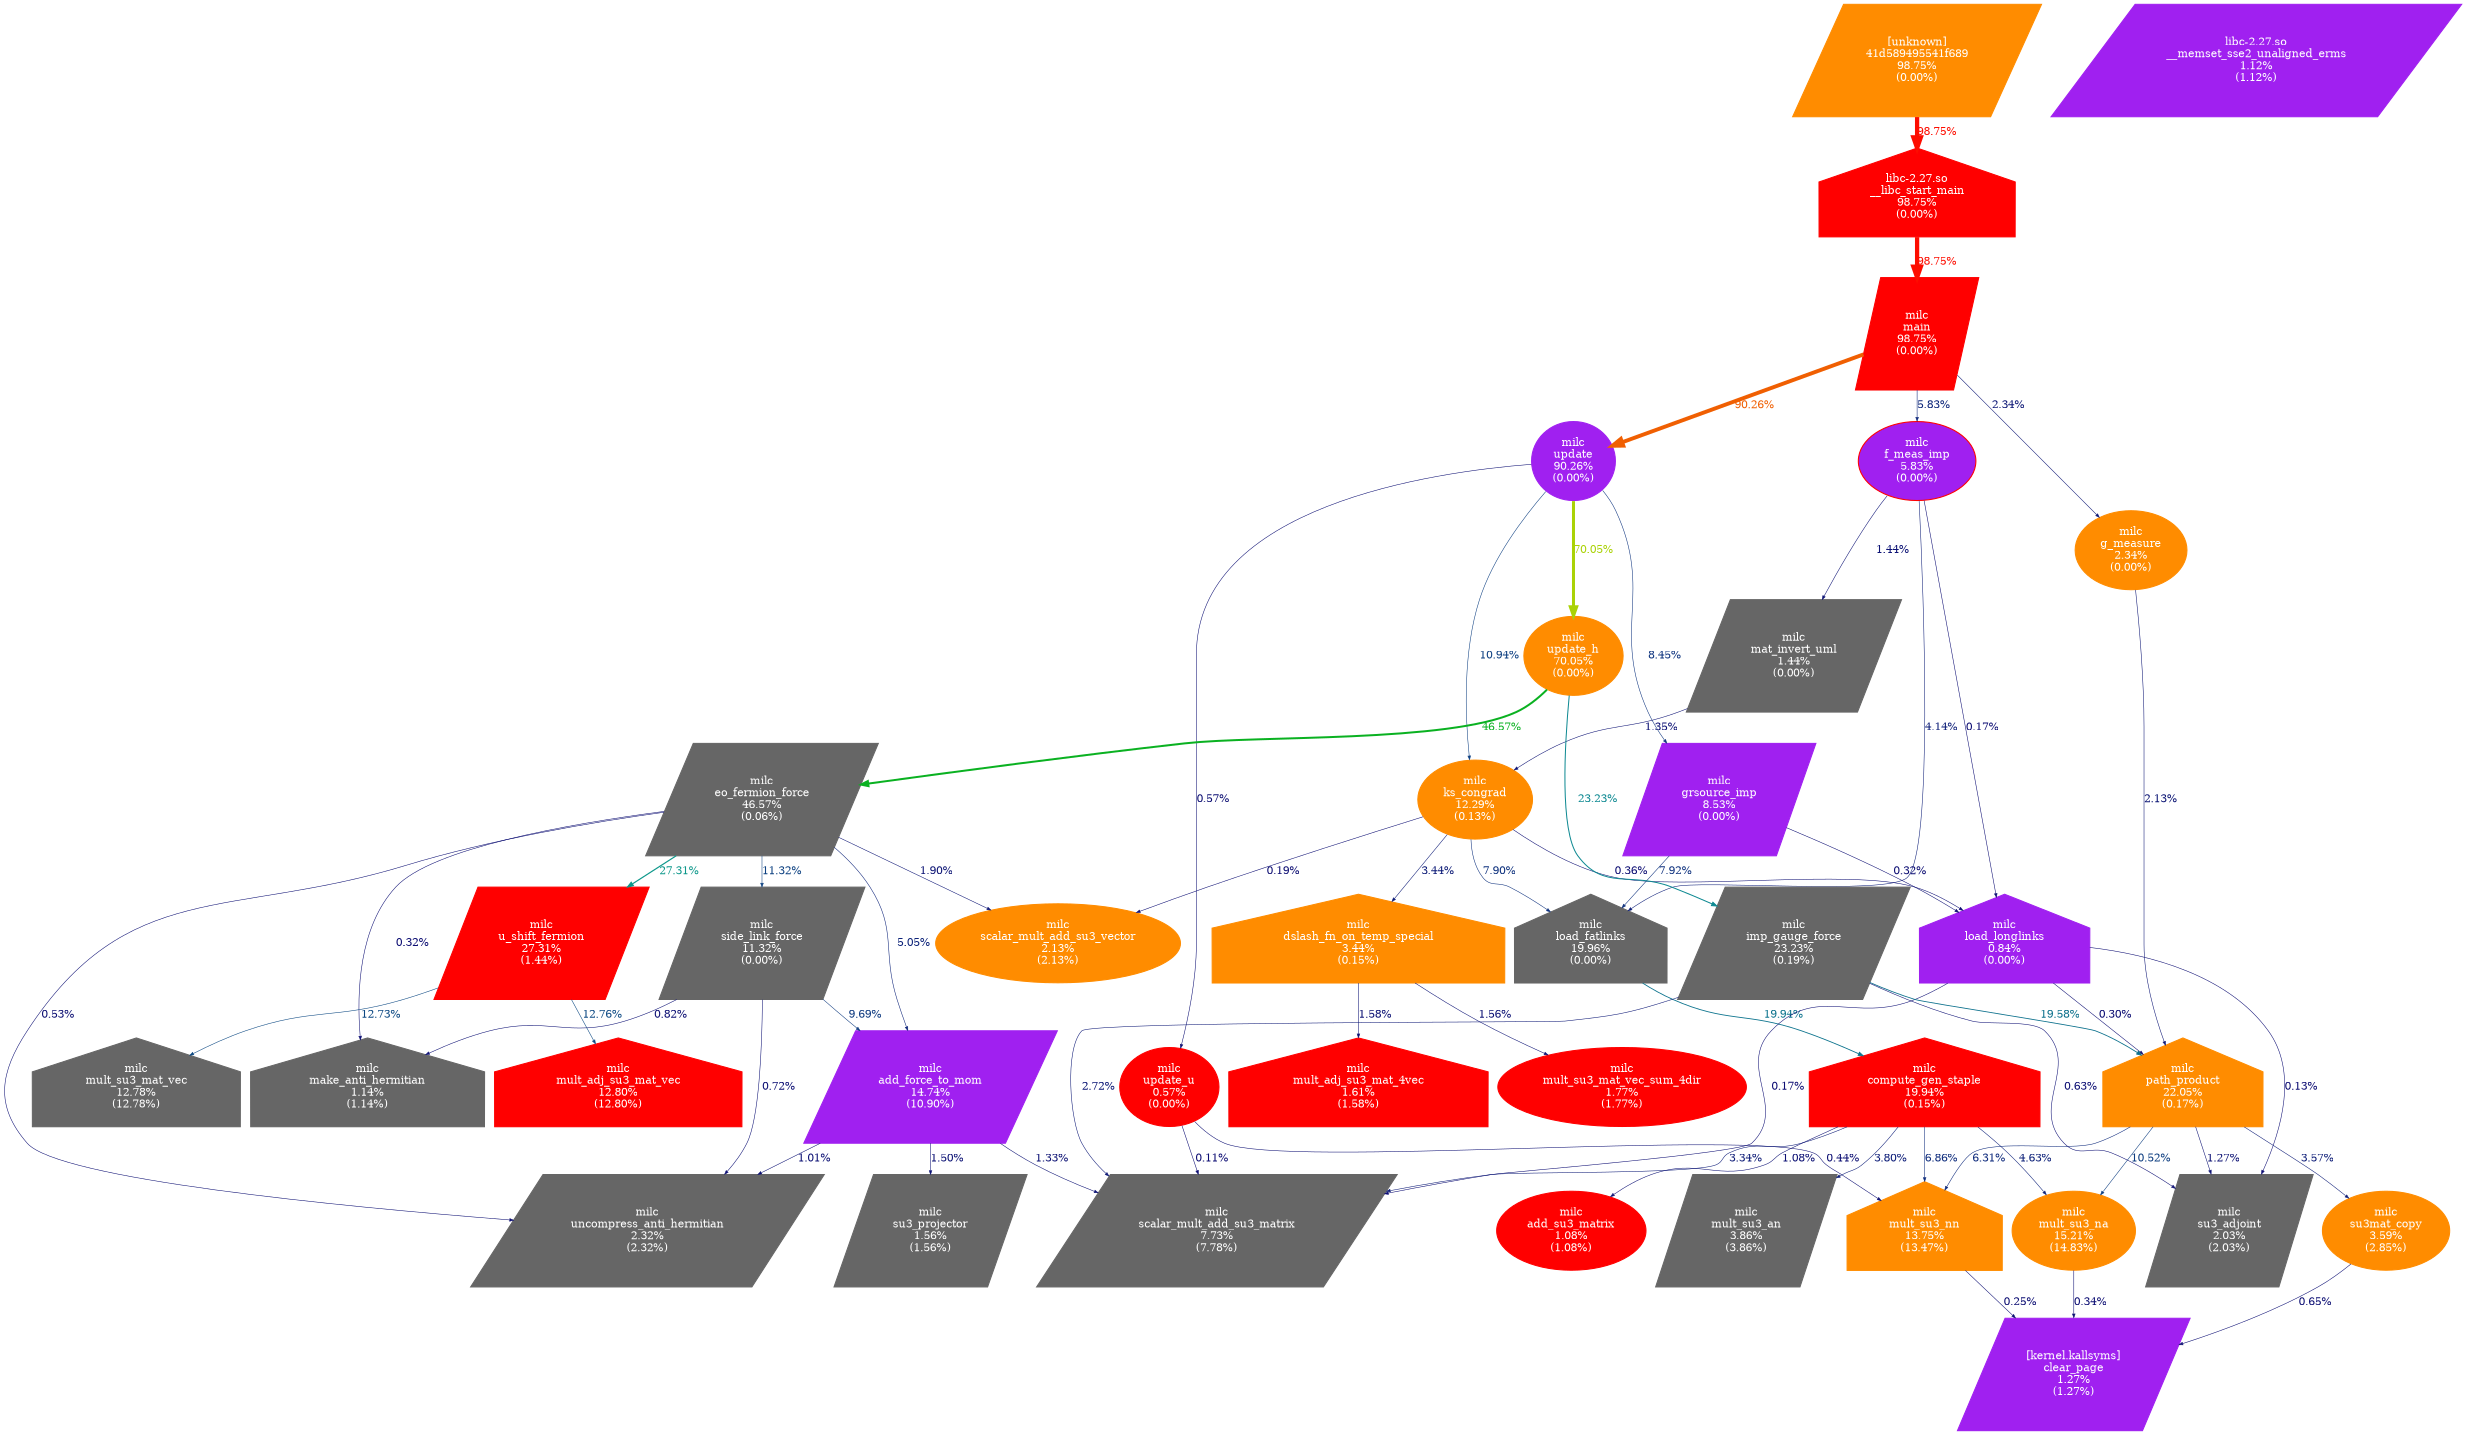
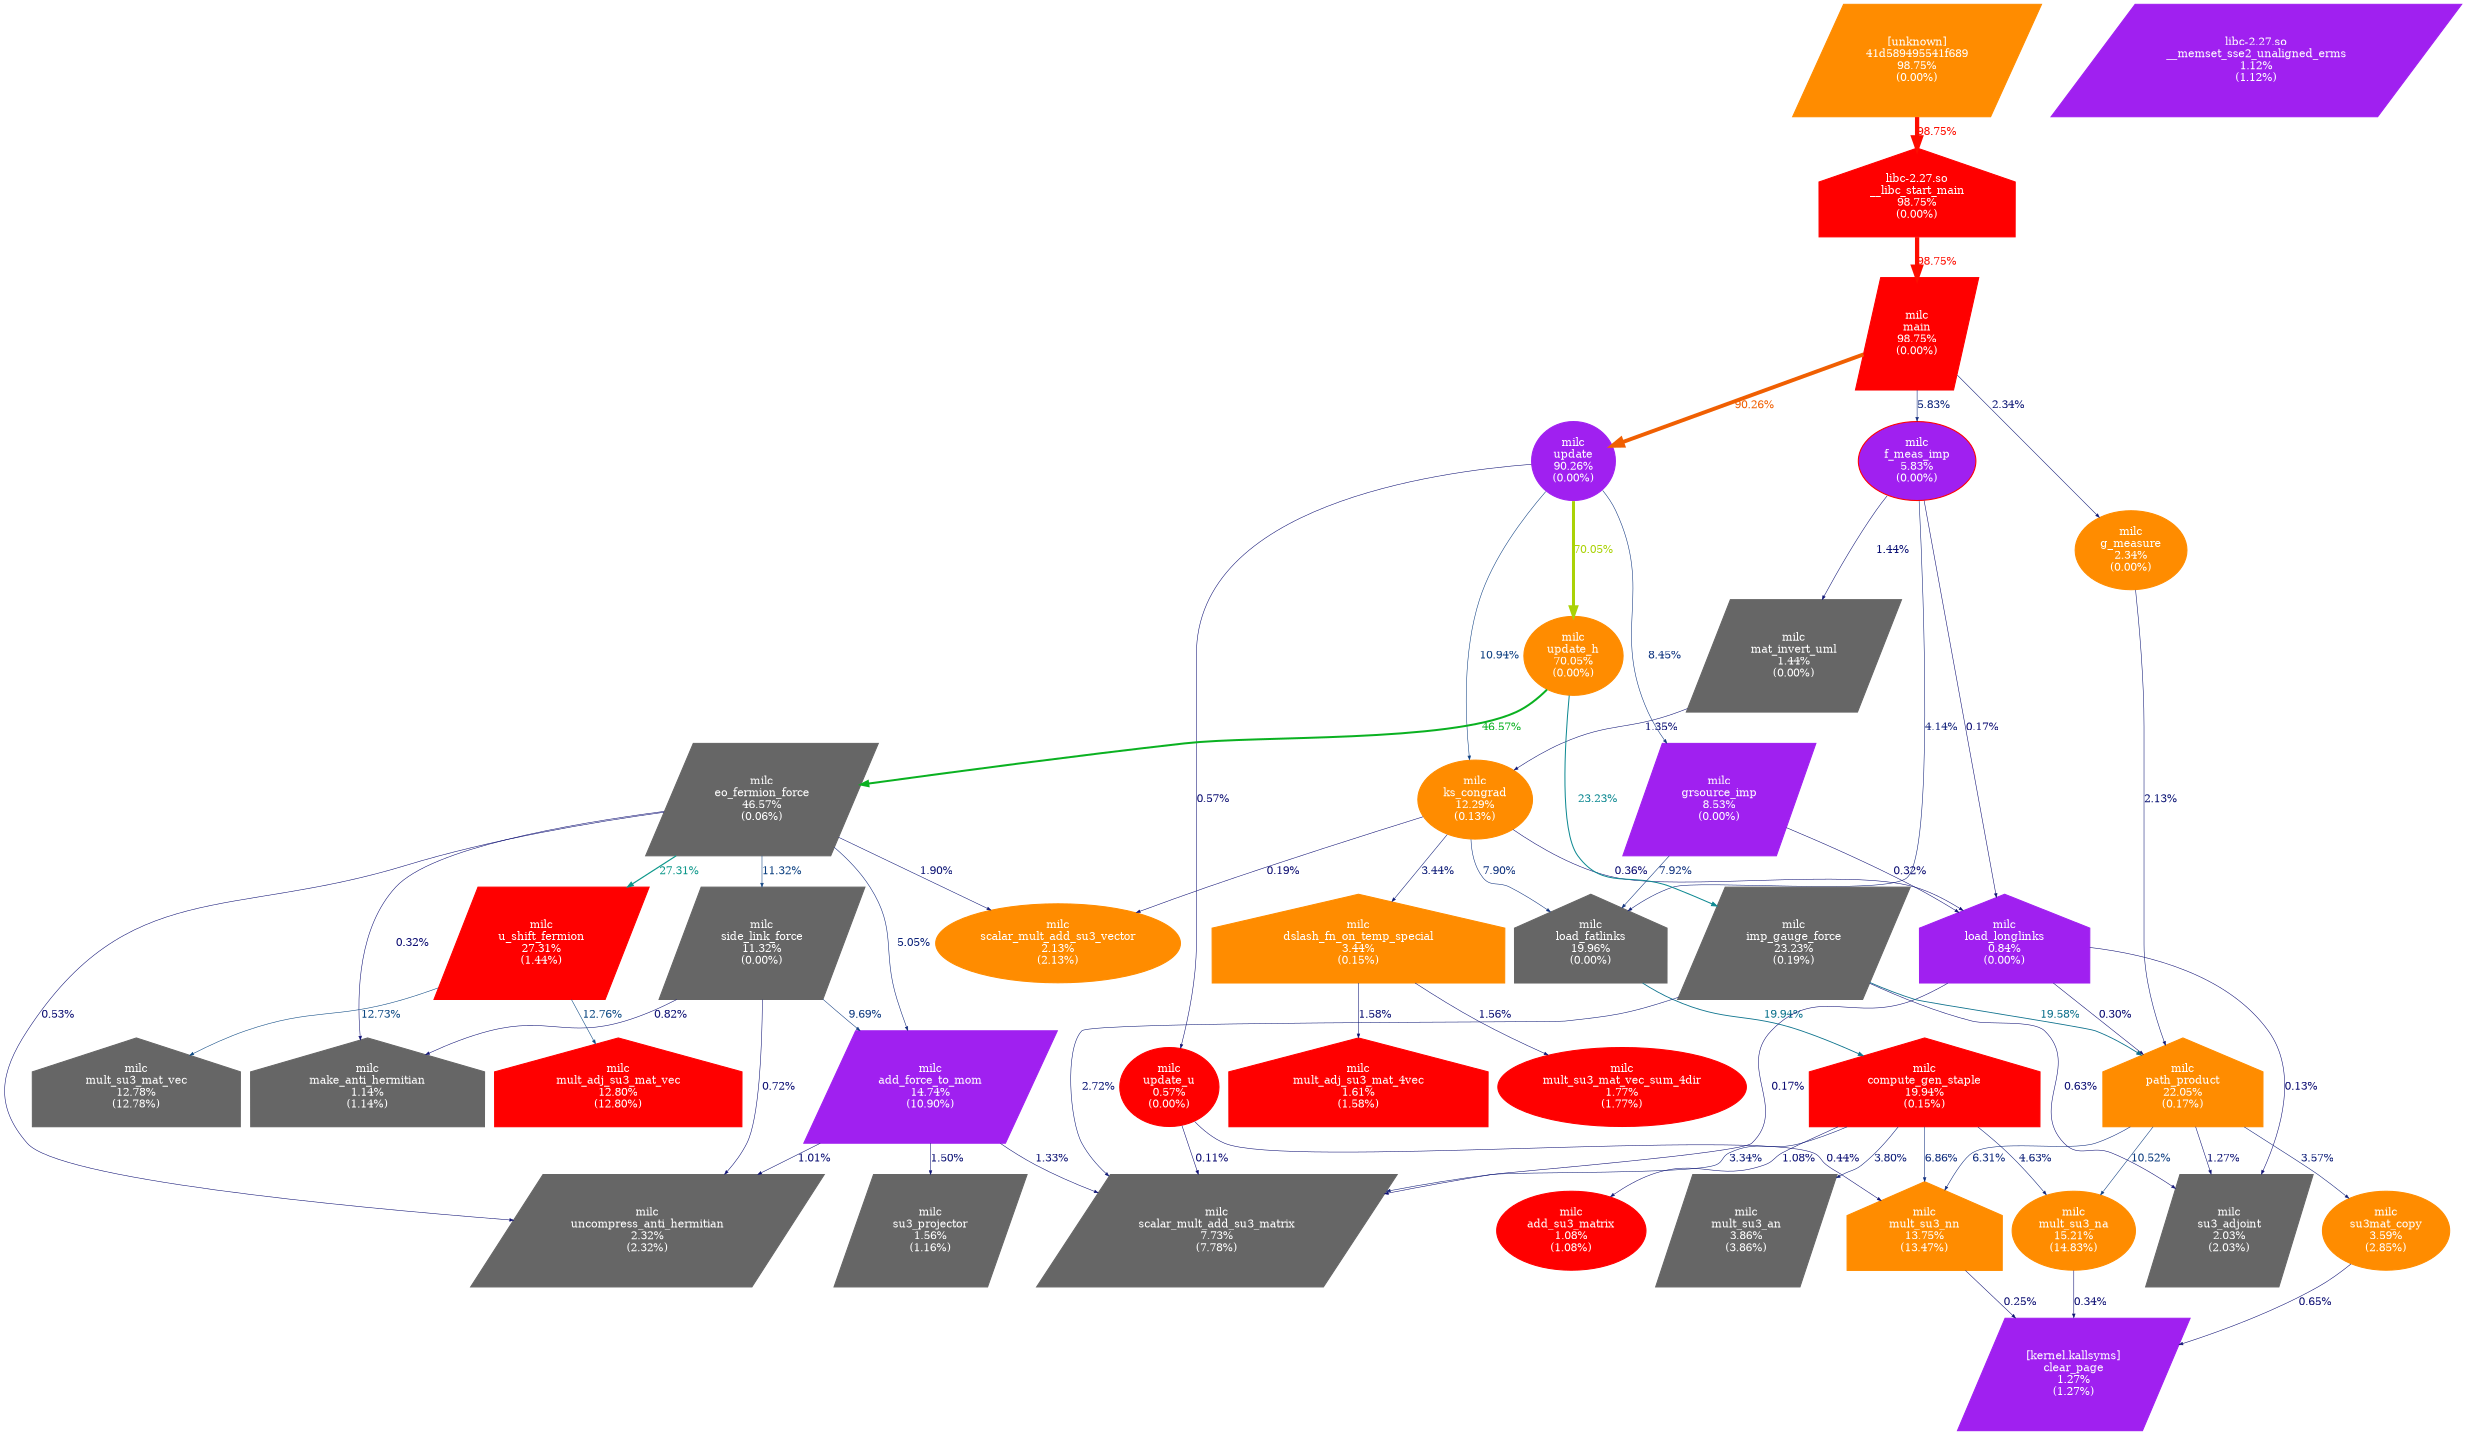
node "milc su3_projector 1.56% (1.56%)": label "milc su3_projector 1.56% (1.56%)" -> "milc su3_projector 1.56% (1.16%)"
